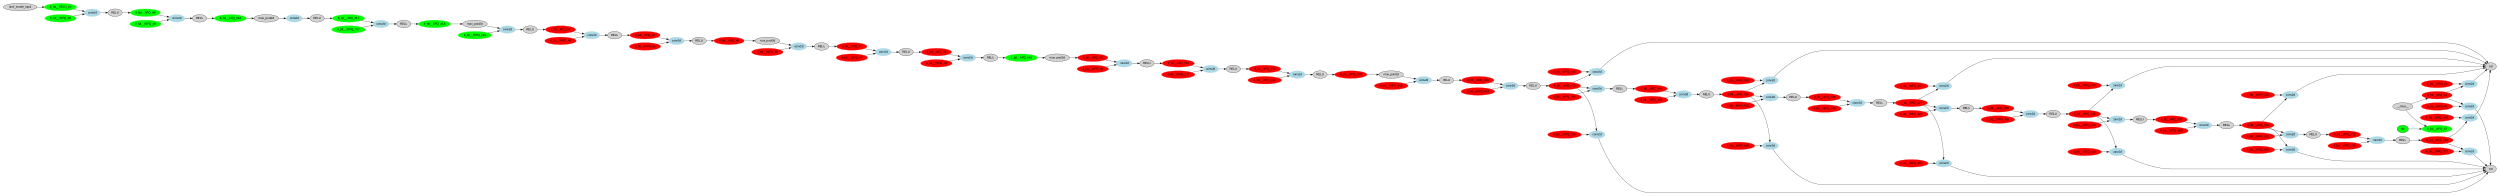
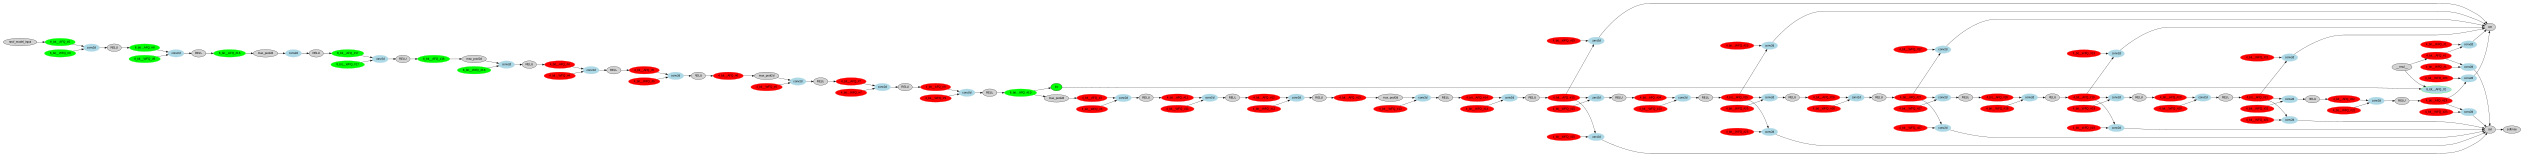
node "8_bit__RELU_#0": label "8_bit__RELU_#0" -> "8_bit__AFQ_#0"
edge "8_bit__AFQ_#10" -> "div": added
node "8_bit__AFQ_#2": fillcolor green -> lightblue
node "softmax": added
